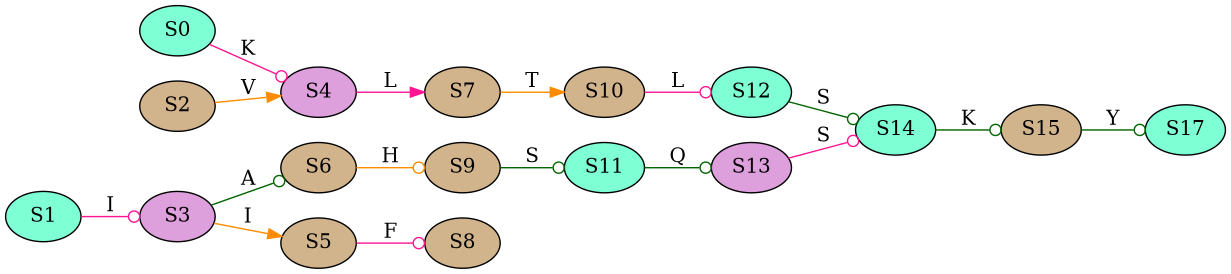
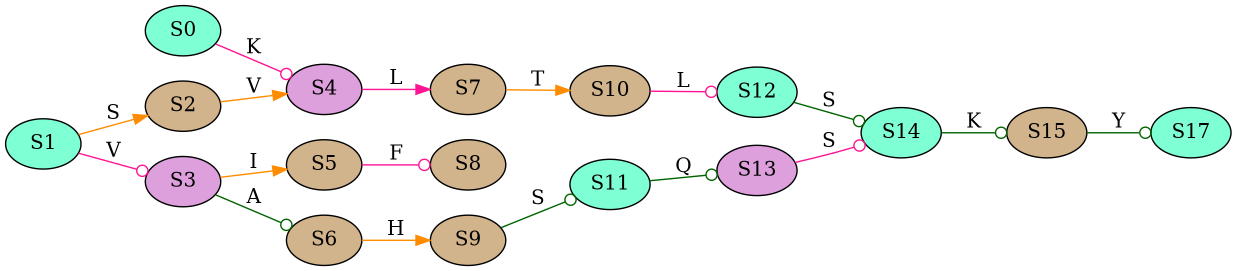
edge "S1" -> "S2": added, label "S"
edge "S6" -> "S9": arrowhead odot -> normal
edge "S1" -> "S3": label "I" -> "V"
